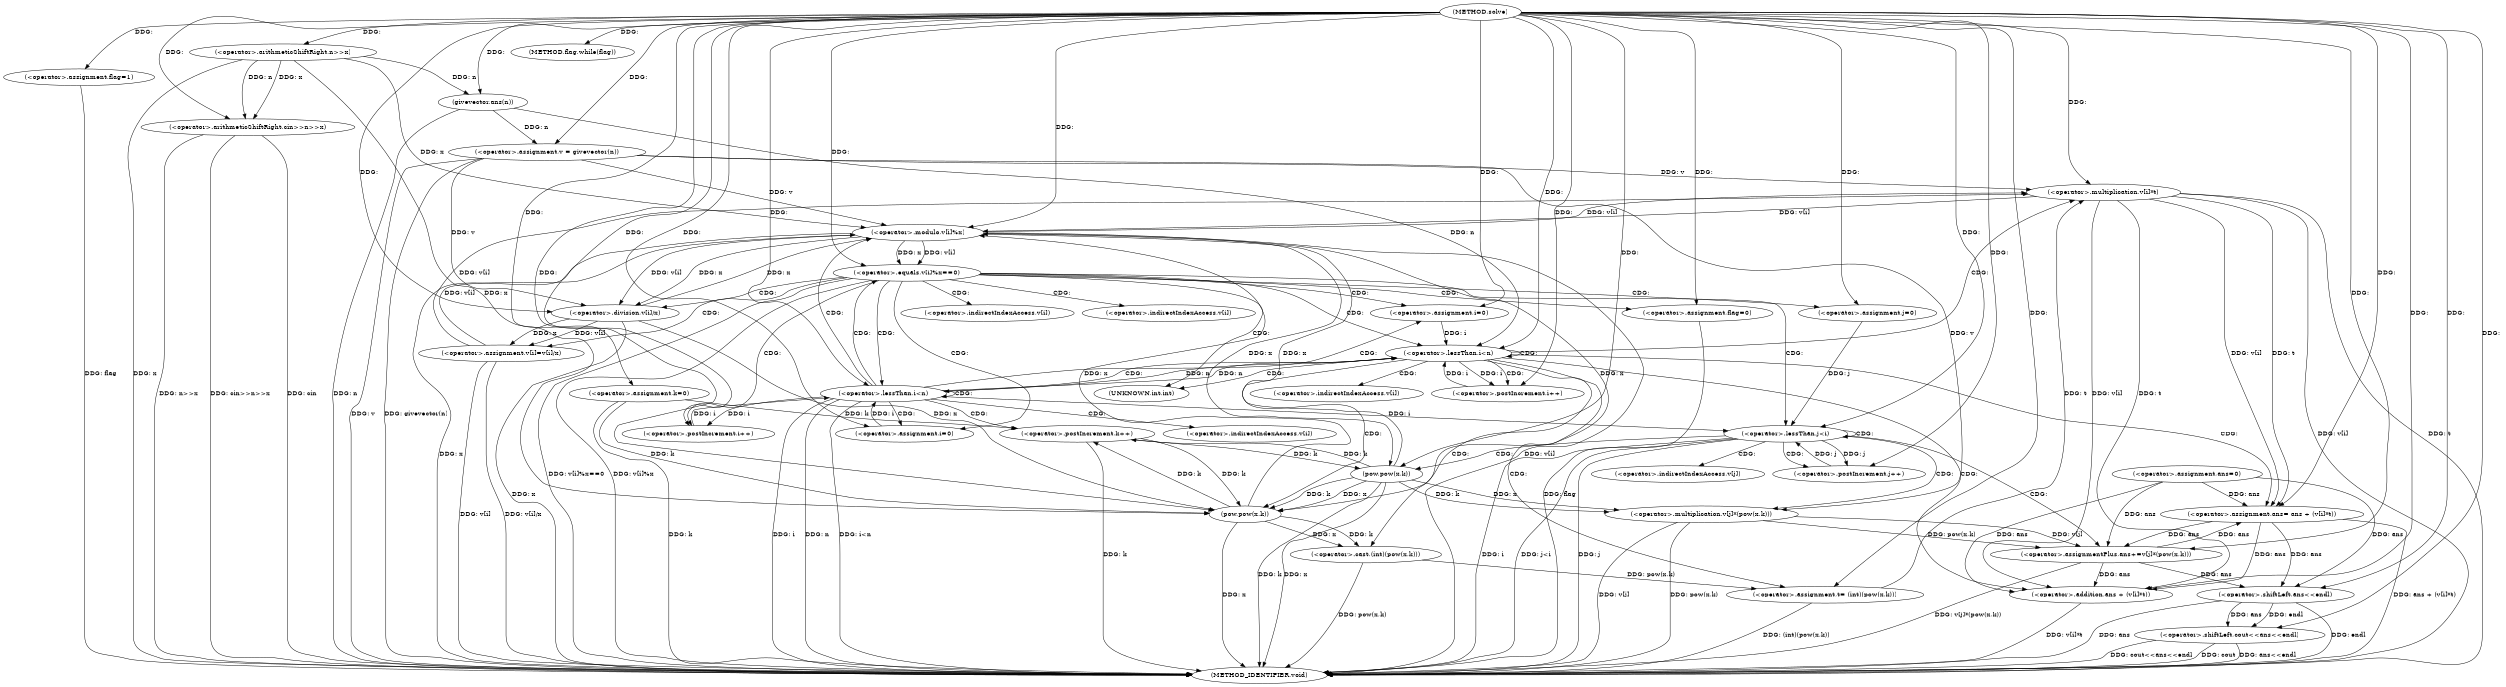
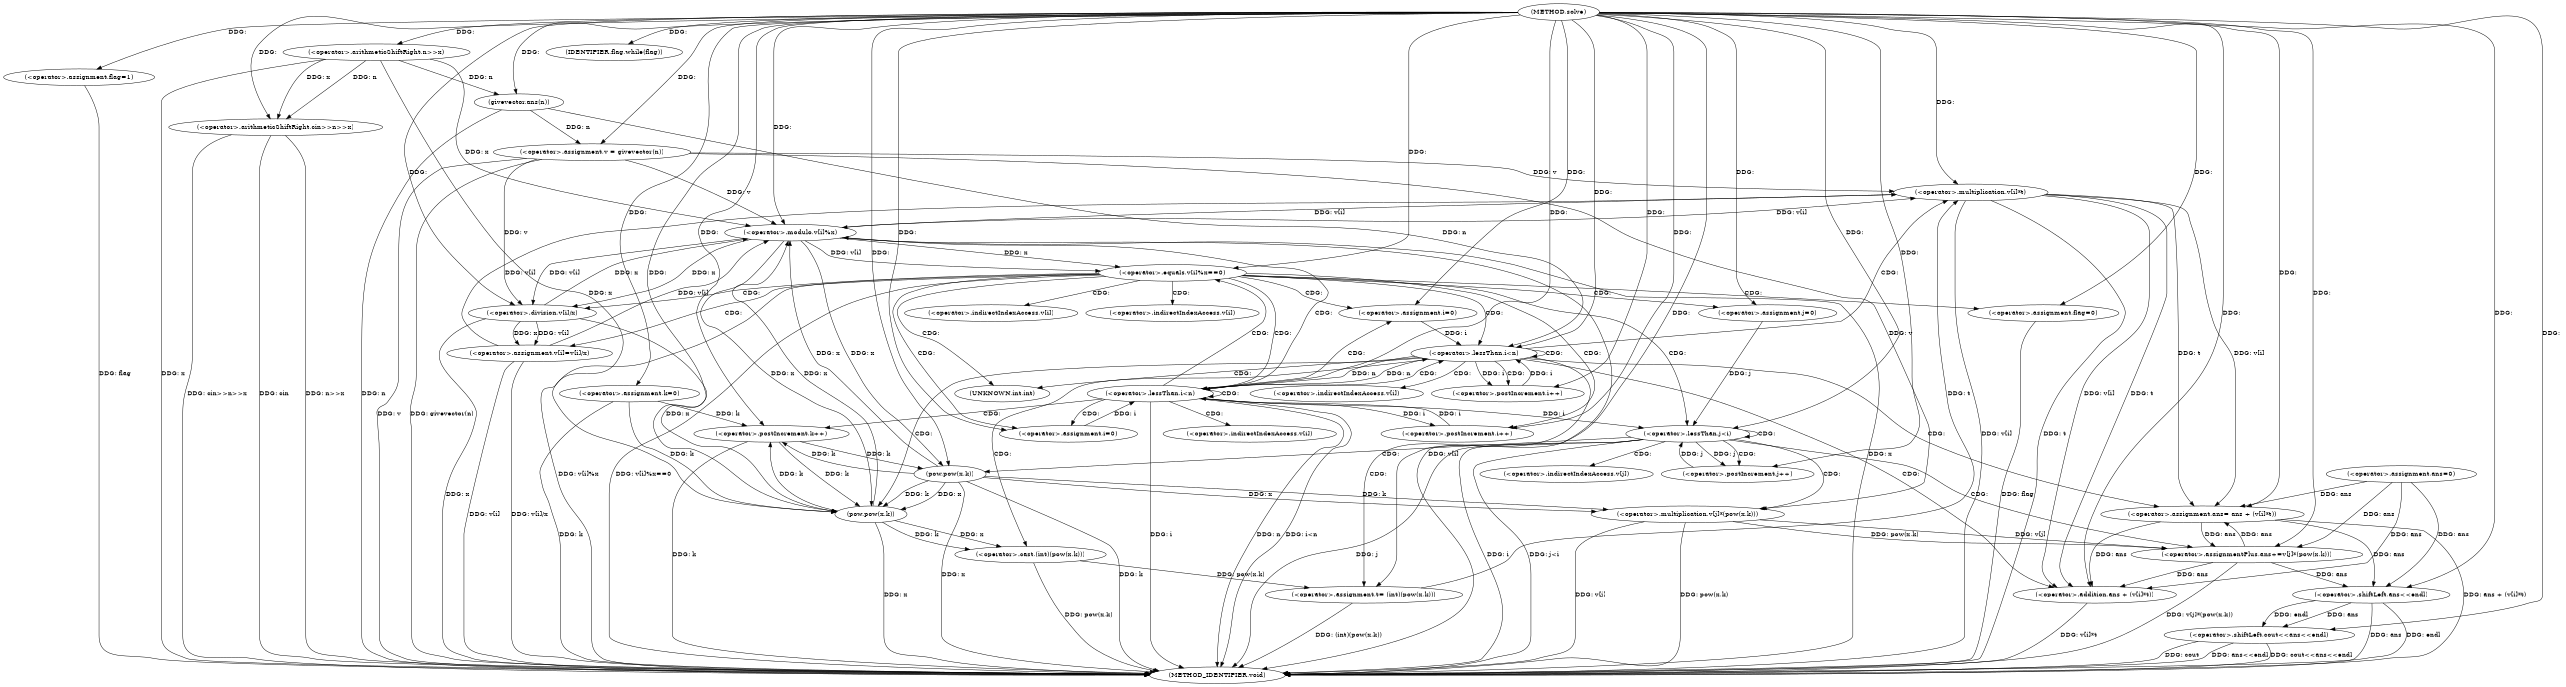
edge "(METHOD,solve)" -> "(<operator>.postIncrement,k++)": added, label "DDG:"
node "(METHOD,flag,while(flag))": label "(METHOD,flag,while(flag))" -> "(IDENTIFIER,flag,while(flag))"
